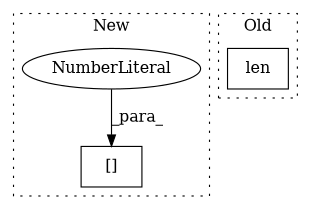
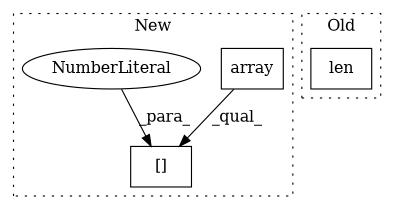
node "array": added
